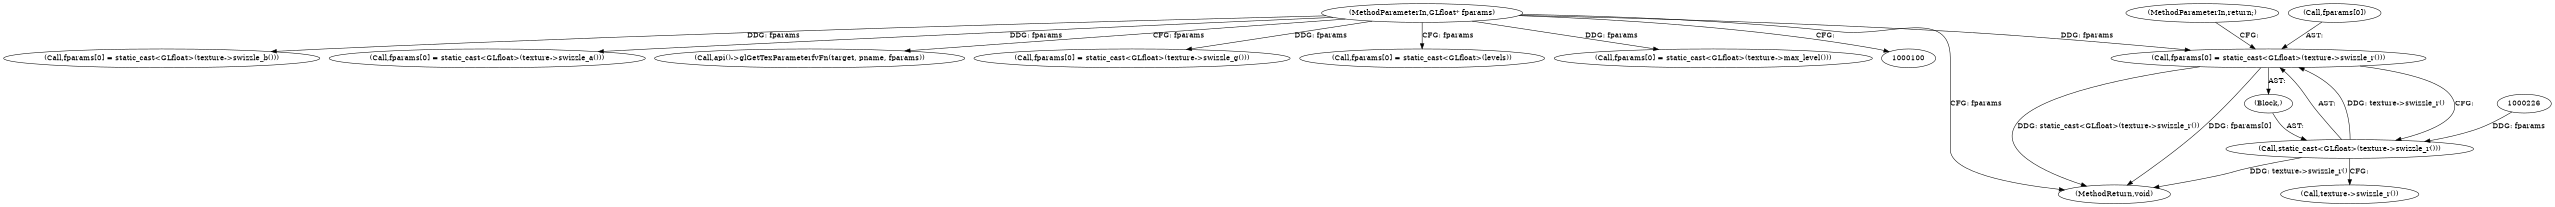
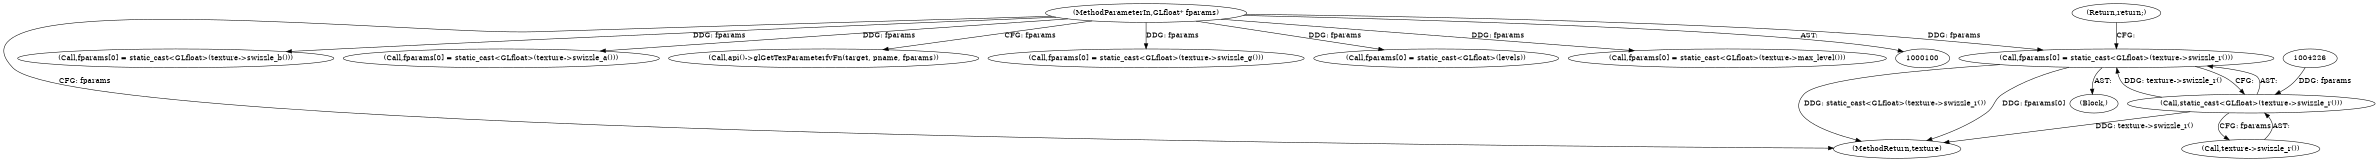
node "(MethodParameterIn,return;)": label "(MethodParameterIn,return;)" -> "(Return,return;)"
node "(Call,fparams[0])": removed
edge "(MethodParameterIn,GLfloat* fparams)" -> "(Call,fparams[0] = static_cast<GLfloat>(levels))": label "CFG: fparams" -> "DDG: fparams"
edge "(MethodParameterIn,GLfloat* fparams)" -> "1000100": label "CFG: " -> "AST: "
node "1000226": label "1000226" -> "1004226"
edge "(Block,)" -> "(Call,static_cast<GLfloat>(texture->swizzle_r()))": now "(Call,texture->swizzle_r())" -> "(Call,static_cast<GLfloat>(texture->swizzle_r()))"
edge "(Call,static_cast<GLfloat>(texture->swizzle_r()))" -> "(Call,texture->swizzle_r())": label "CFG: " -> "CFG: fparams"
node "(MethodReturn,void)": label "(MethodReturn,void)" -> "(MethodReturn,texture)"
